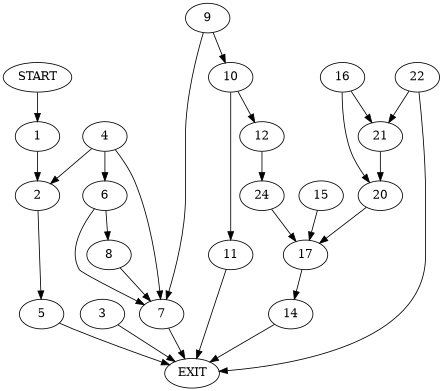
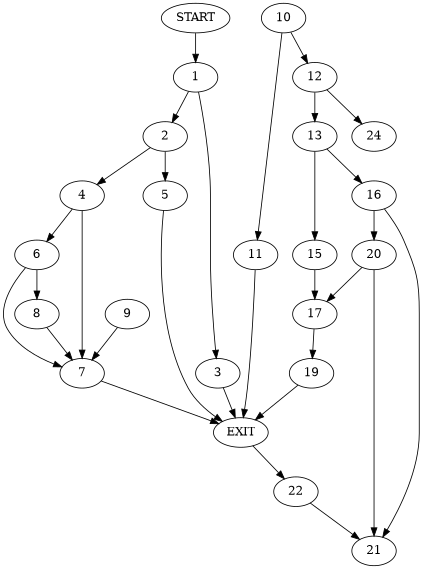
edge "9" -> "10": removed
node "13": added
edge "21" -> "20": reversed
edge "4" -> "2": reversed
edge "1" -> "3": added
edge "24" -> "17": removed
edge "22" -> "EXIT": reversed
node "14": label "14" -> "19"
